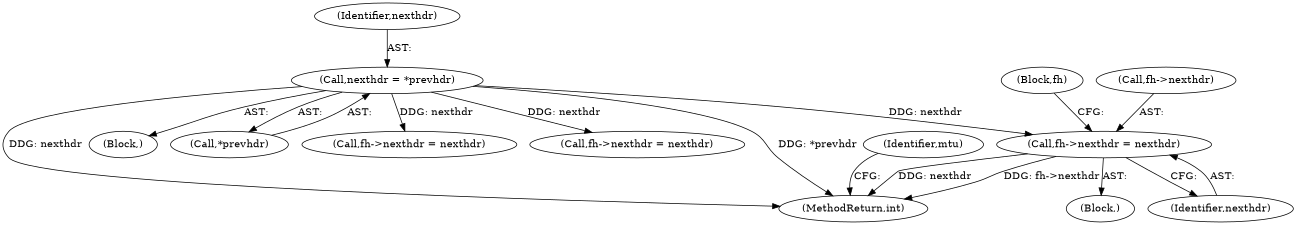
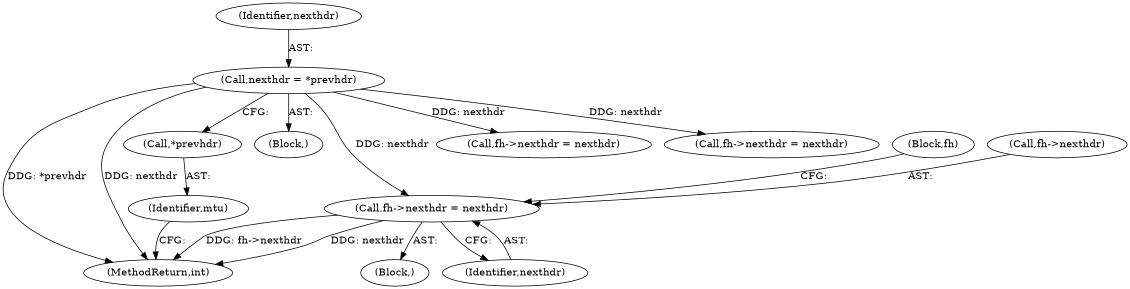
edge "(Call,nexthdr = *prevhdr)" -> "(Call,*prevhdr)": label "AST: " -> "CFG: "
edge "(Call,*prevhdr)" -> "(Call,nexthdr = *prevhdr)": now "(Call,*prevhdr)" -> "(Identifier,mtu)"
